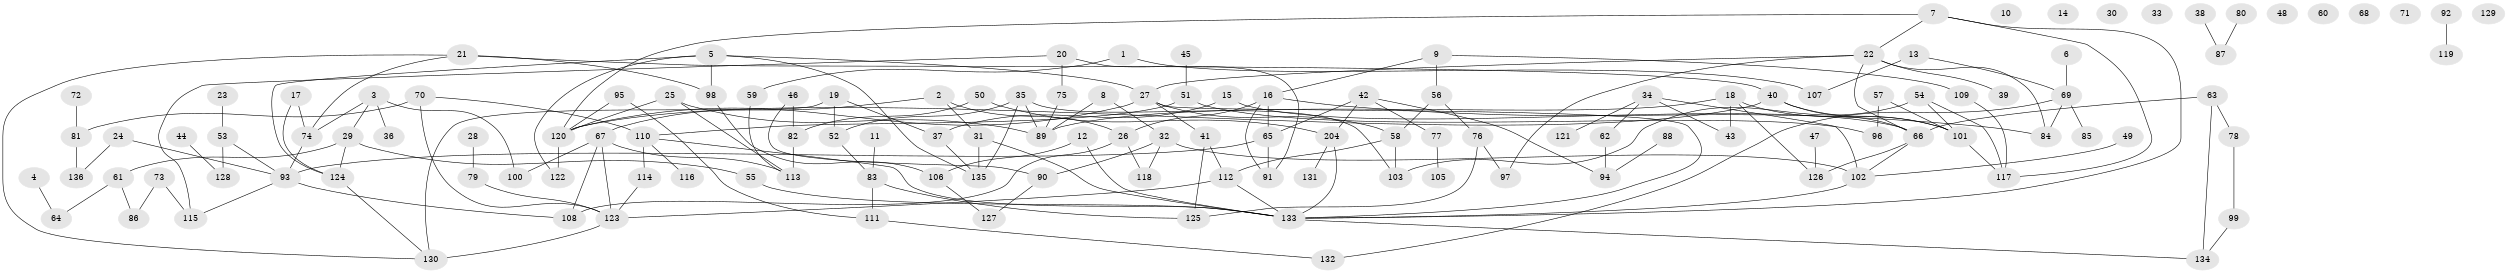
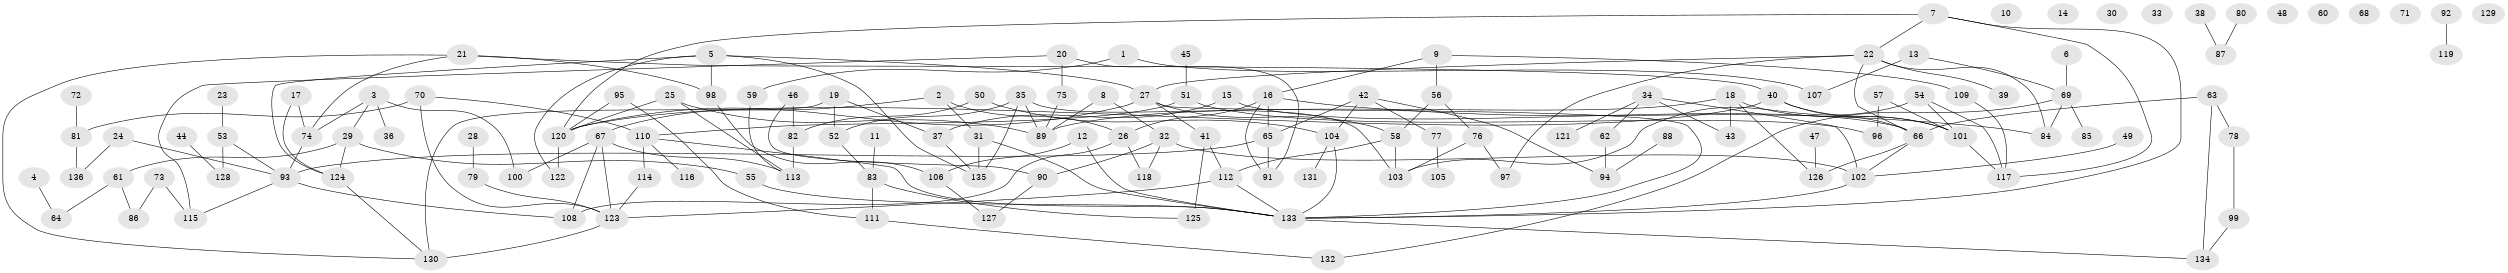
node "204": label "204" -> "104"
edge "76" -- "125": now "76" -- "103"
